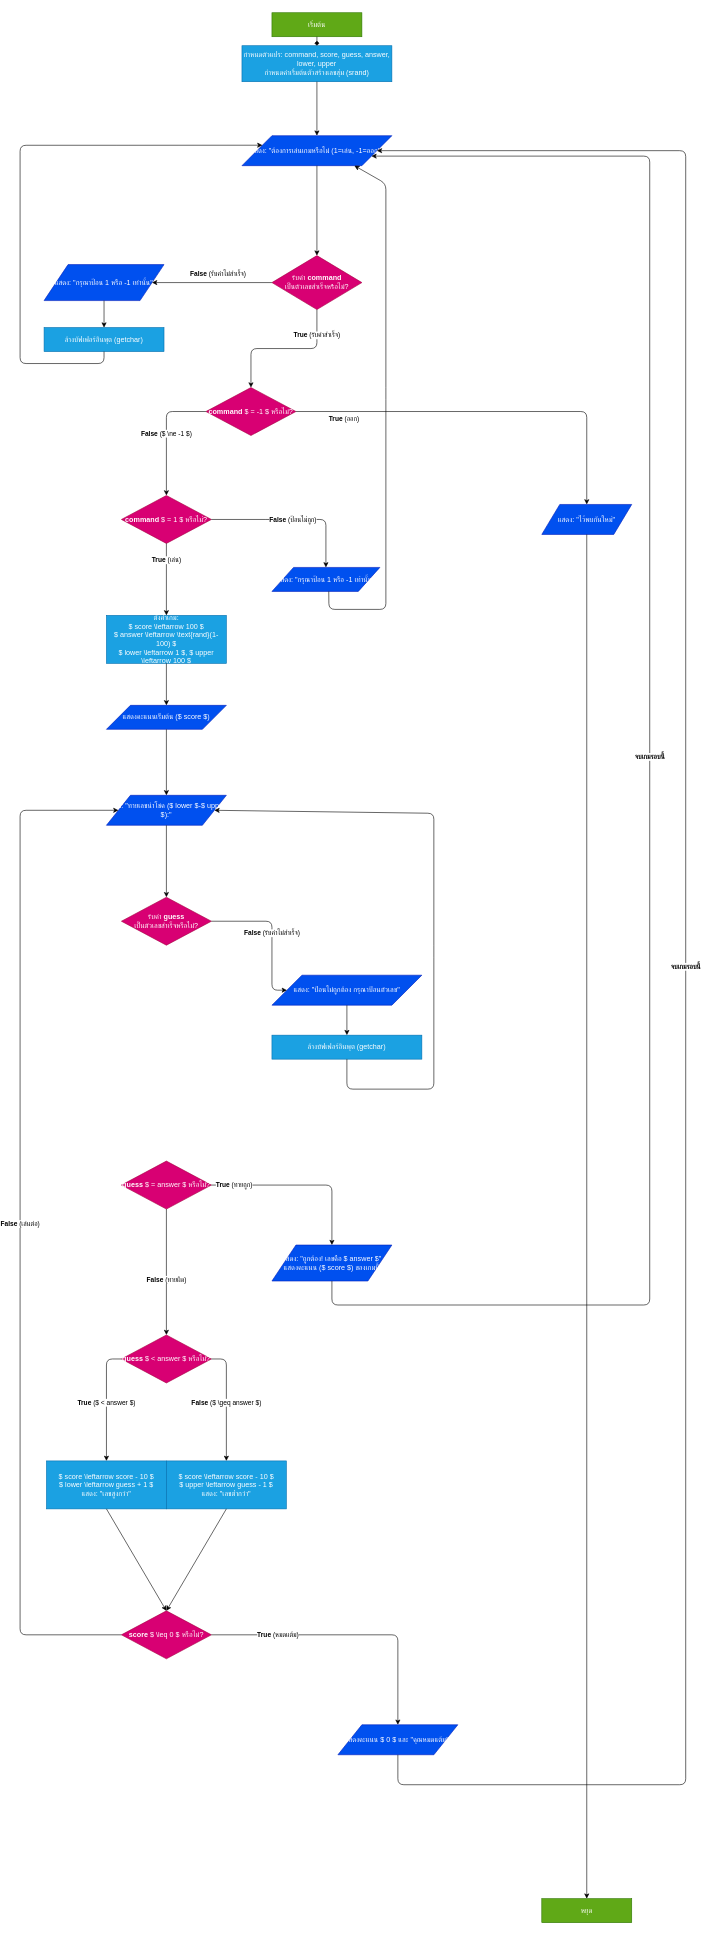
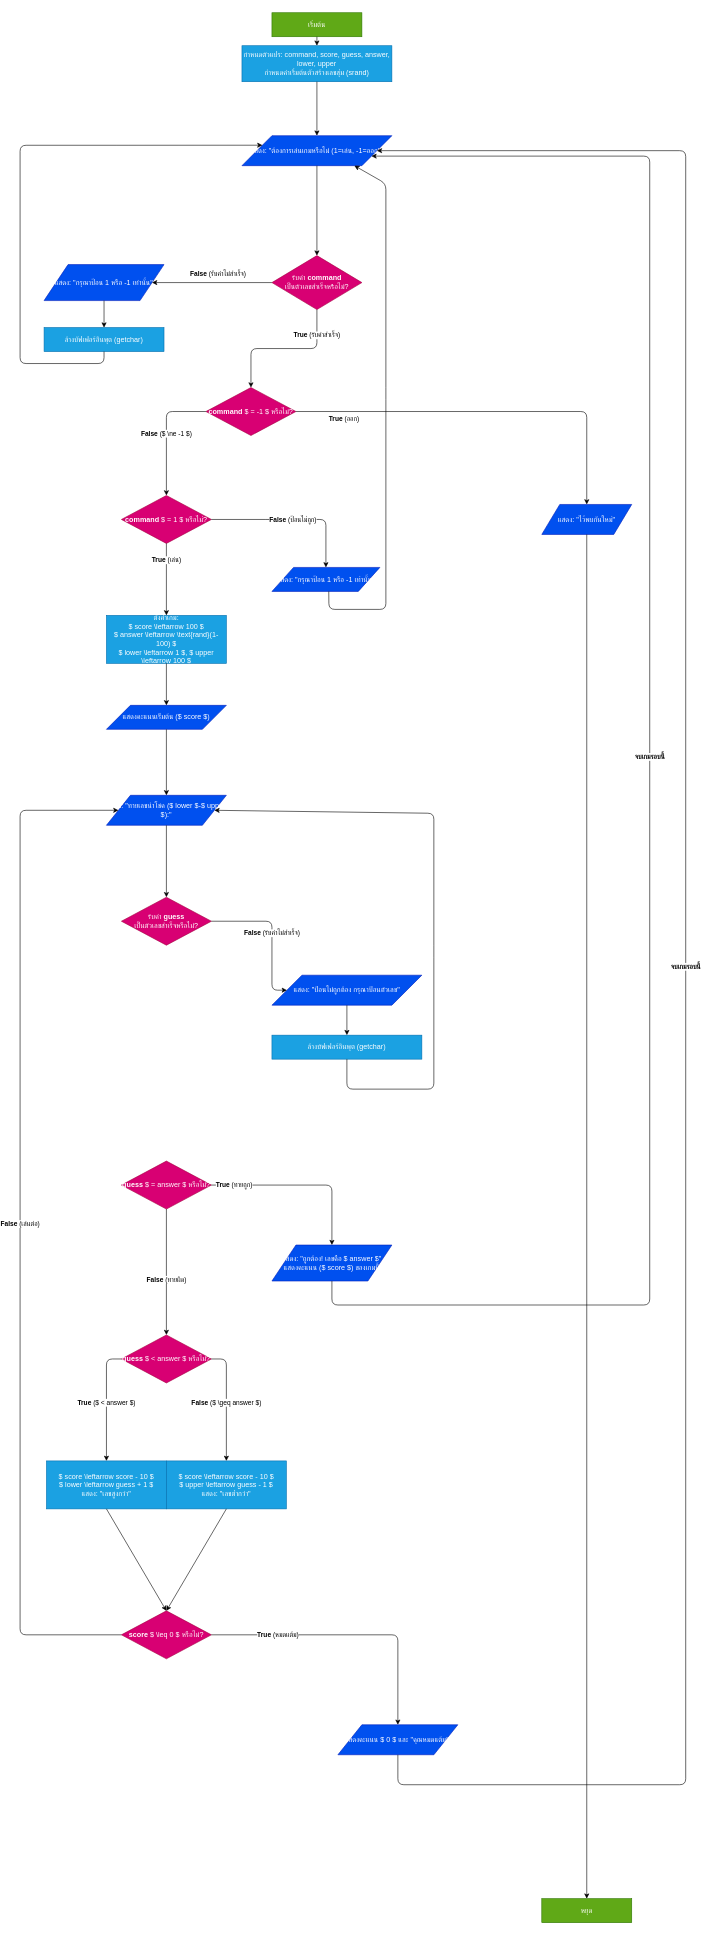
edge "เริ่มต้น" -> "กำหนดตัวแปร: command, score, guess, answer, lower, upper กำหนดค่าเริ่มต้นตัวสร้างเลขสุ่ม (srand)": arrowhead diamond -> classic
